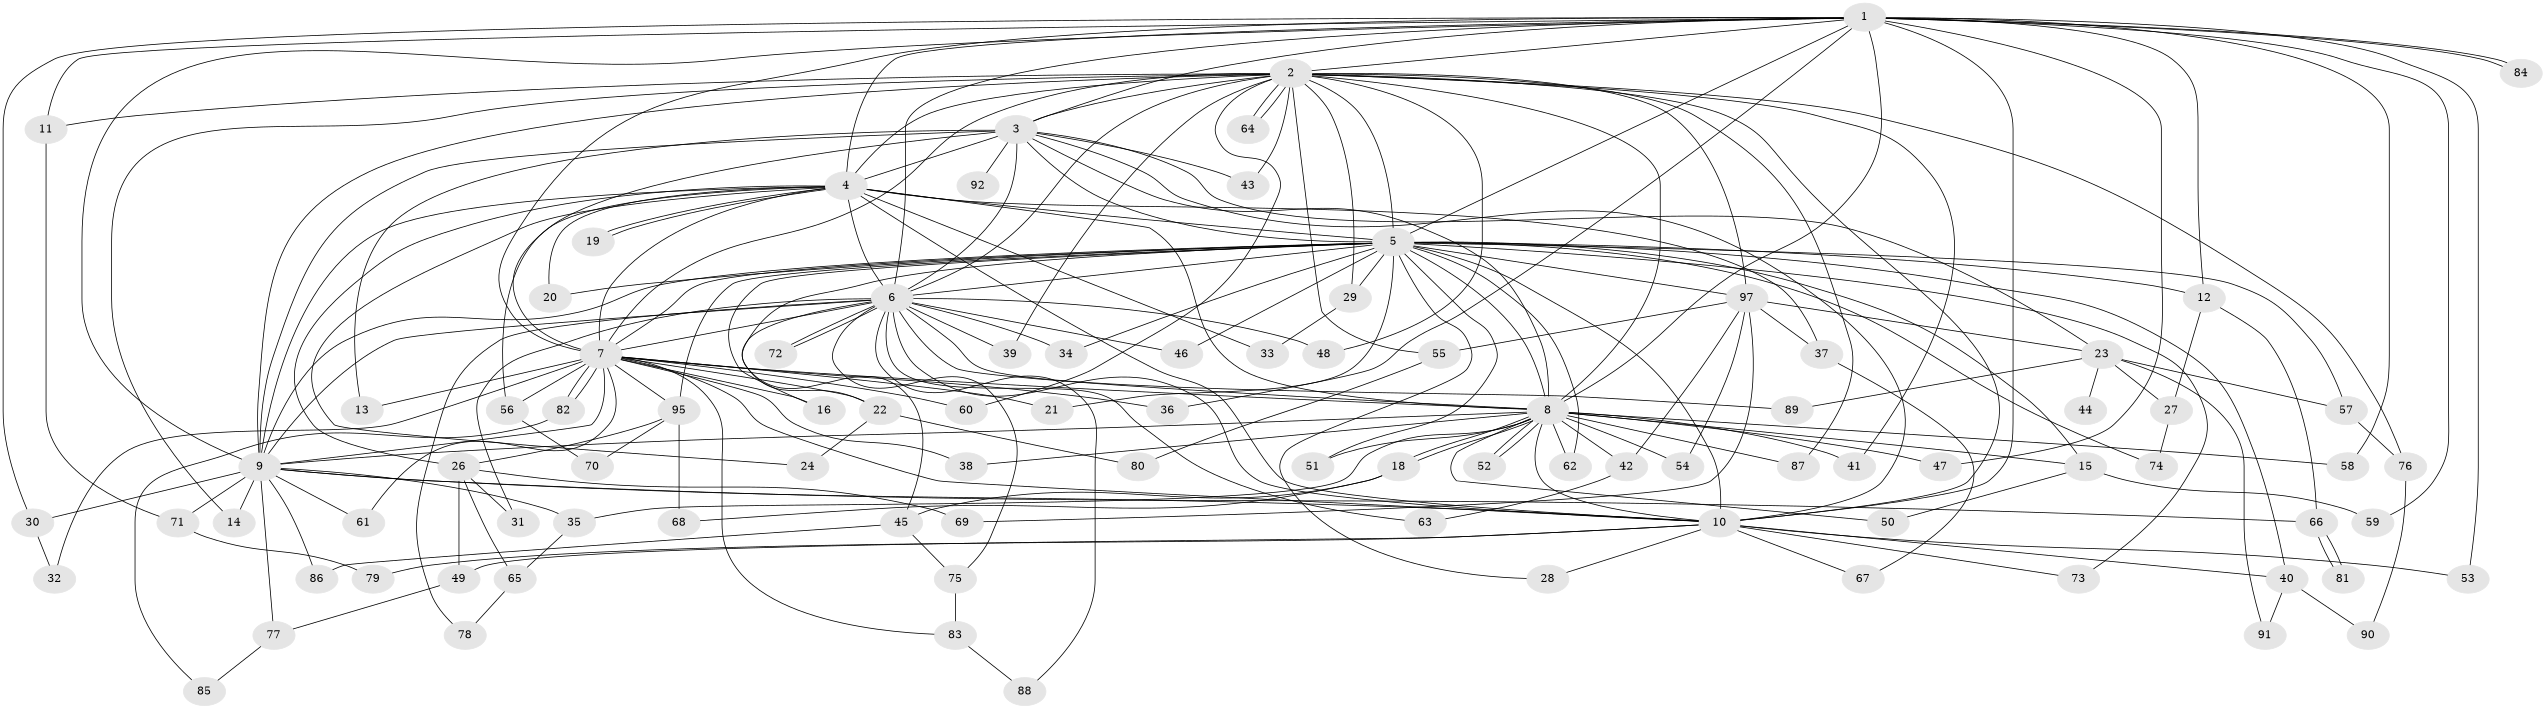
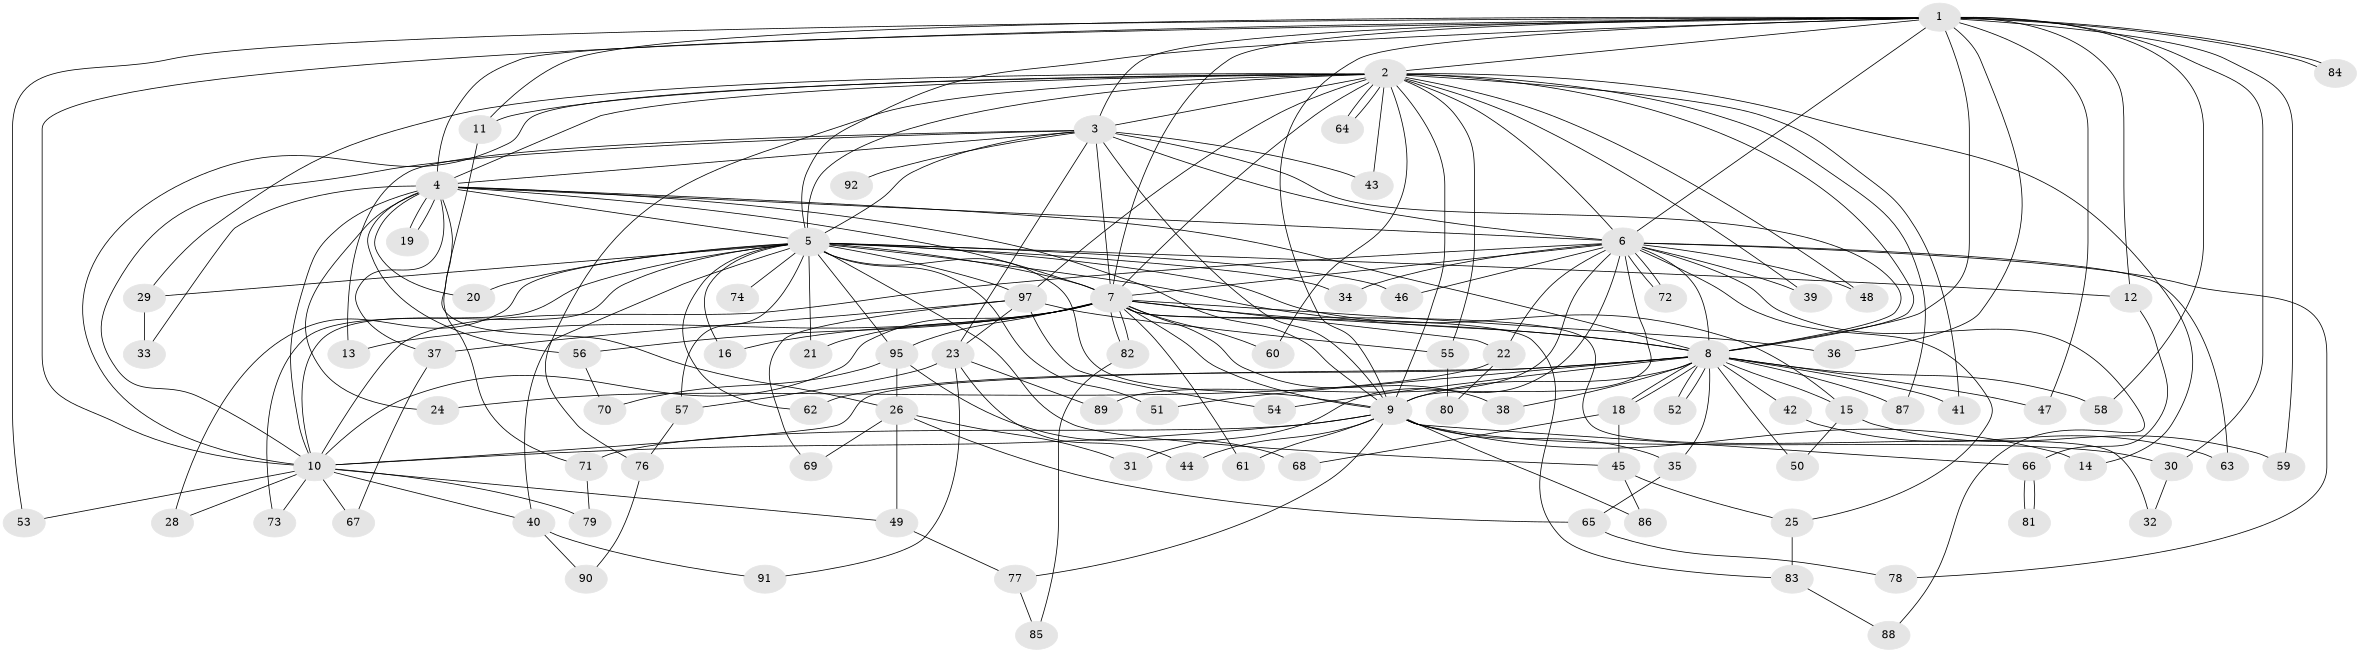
edge "5" -- "6": removed
edge "97" -- "42": removed
node "27": removed
edge "9" -- "44": added
node "75": label "75" -> "25"
